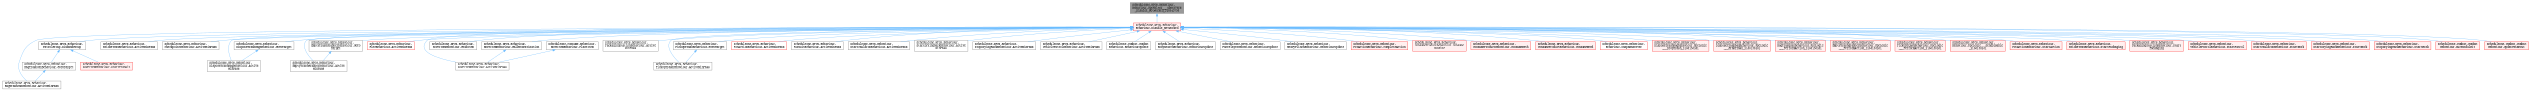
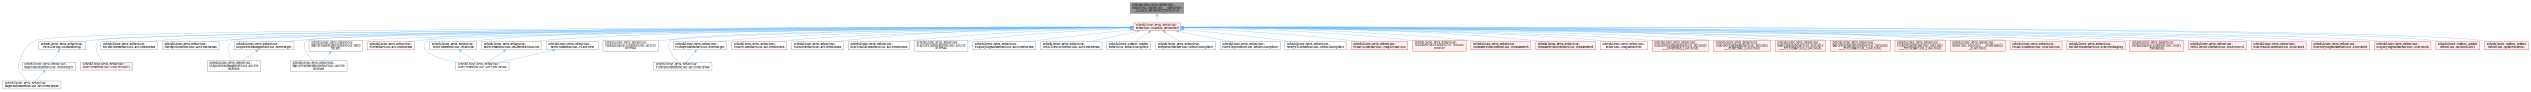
node "ScheduleOne.Consume.Behaviour. MoveItemBehaviour.PlaceItem": label "ScheduleOne.Consume.Behaviour. MoveItemBehaviour.PlaceItem" -> "ScheduleOne.NPCs.Behaviour. MoveItemBehaviour.PlaceItem"
edge "ScheduleOne.NPCs.Behaviour. MoveItemBehaviour.StartTransit" -> "ScheduleOne.NPCs.Behaviour. PatrolGroup.DisbandGroup": now "ScheduleOne.NPCs.Behaviour. MoveItemBehaviour.StartTransit" -> "ScheduleOne.NPCs.Behaviour. Behaviour.Disable_Networked"
edge "ScheduleOne.NPCs.Behaviour. MoveItemBehaviour.ActiveMinPass" -> "ScheduleOne.NPCs.Behaviour. MoveItemBehaviour.GrabItem": added
node "ScheduleOne.NPCs.Behaviour. MoveItemBehaviour.StartTransit": color red -> grey40
